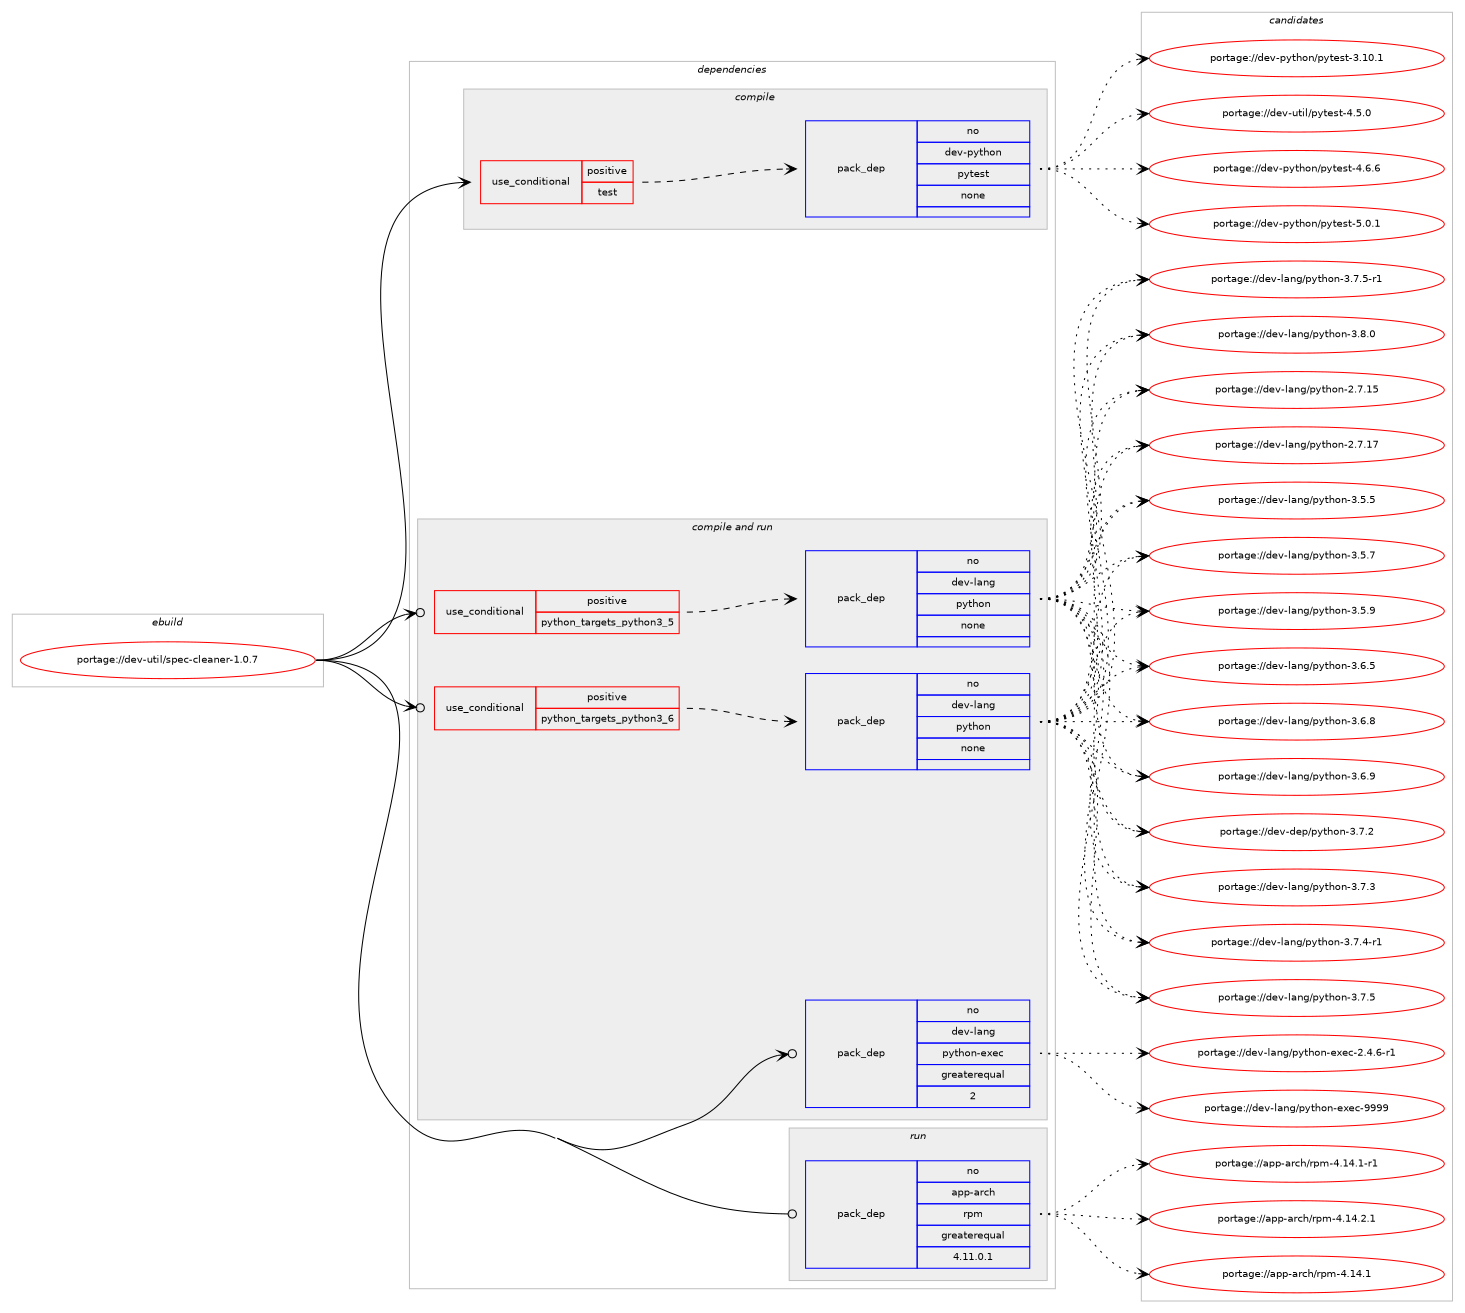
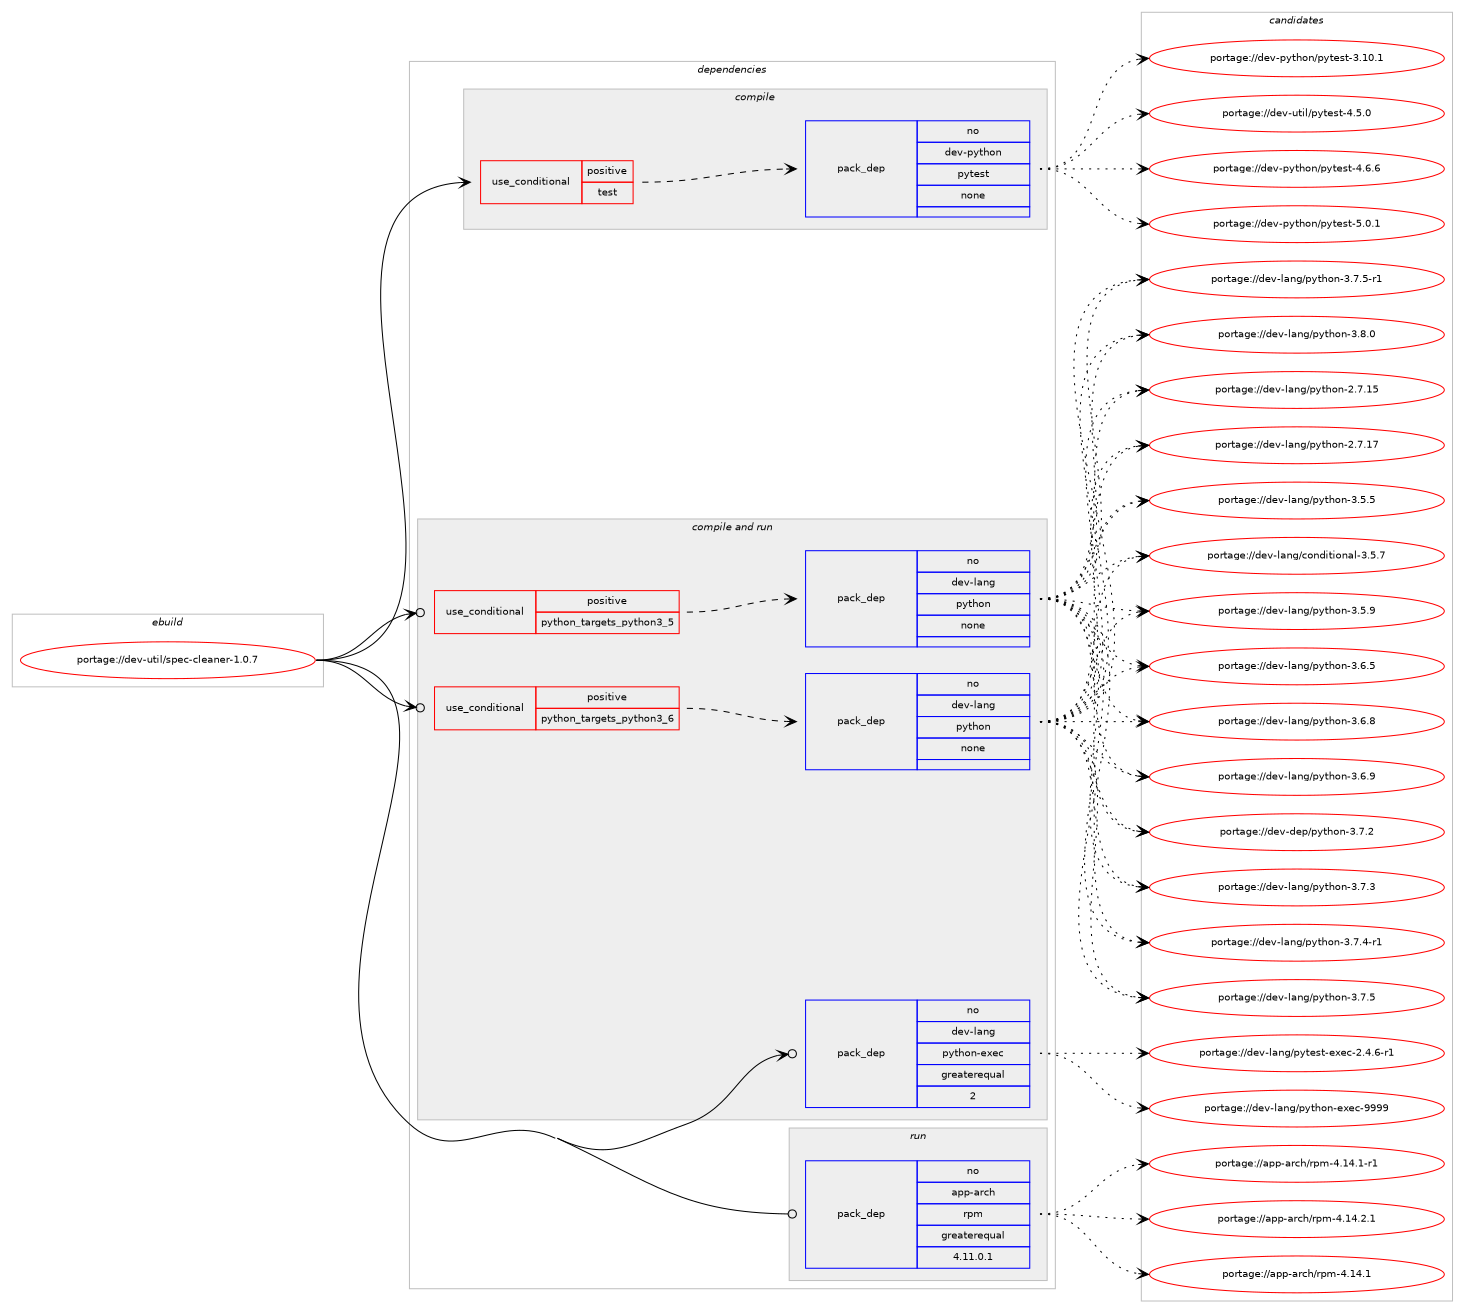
node "portage://dev-lang/python-3.5.7": label "portage://dev-lang/python-3.5.7" -> "portage://dev-lang/conditional-3.5.7"
node "portage://dev-lang/python-exec-2.4.6-r1": label "portage://dev-lang/python-exec-2.4.6-r1" -> "portage://dev-lang/pytest-exec-2.4.6-r1"
